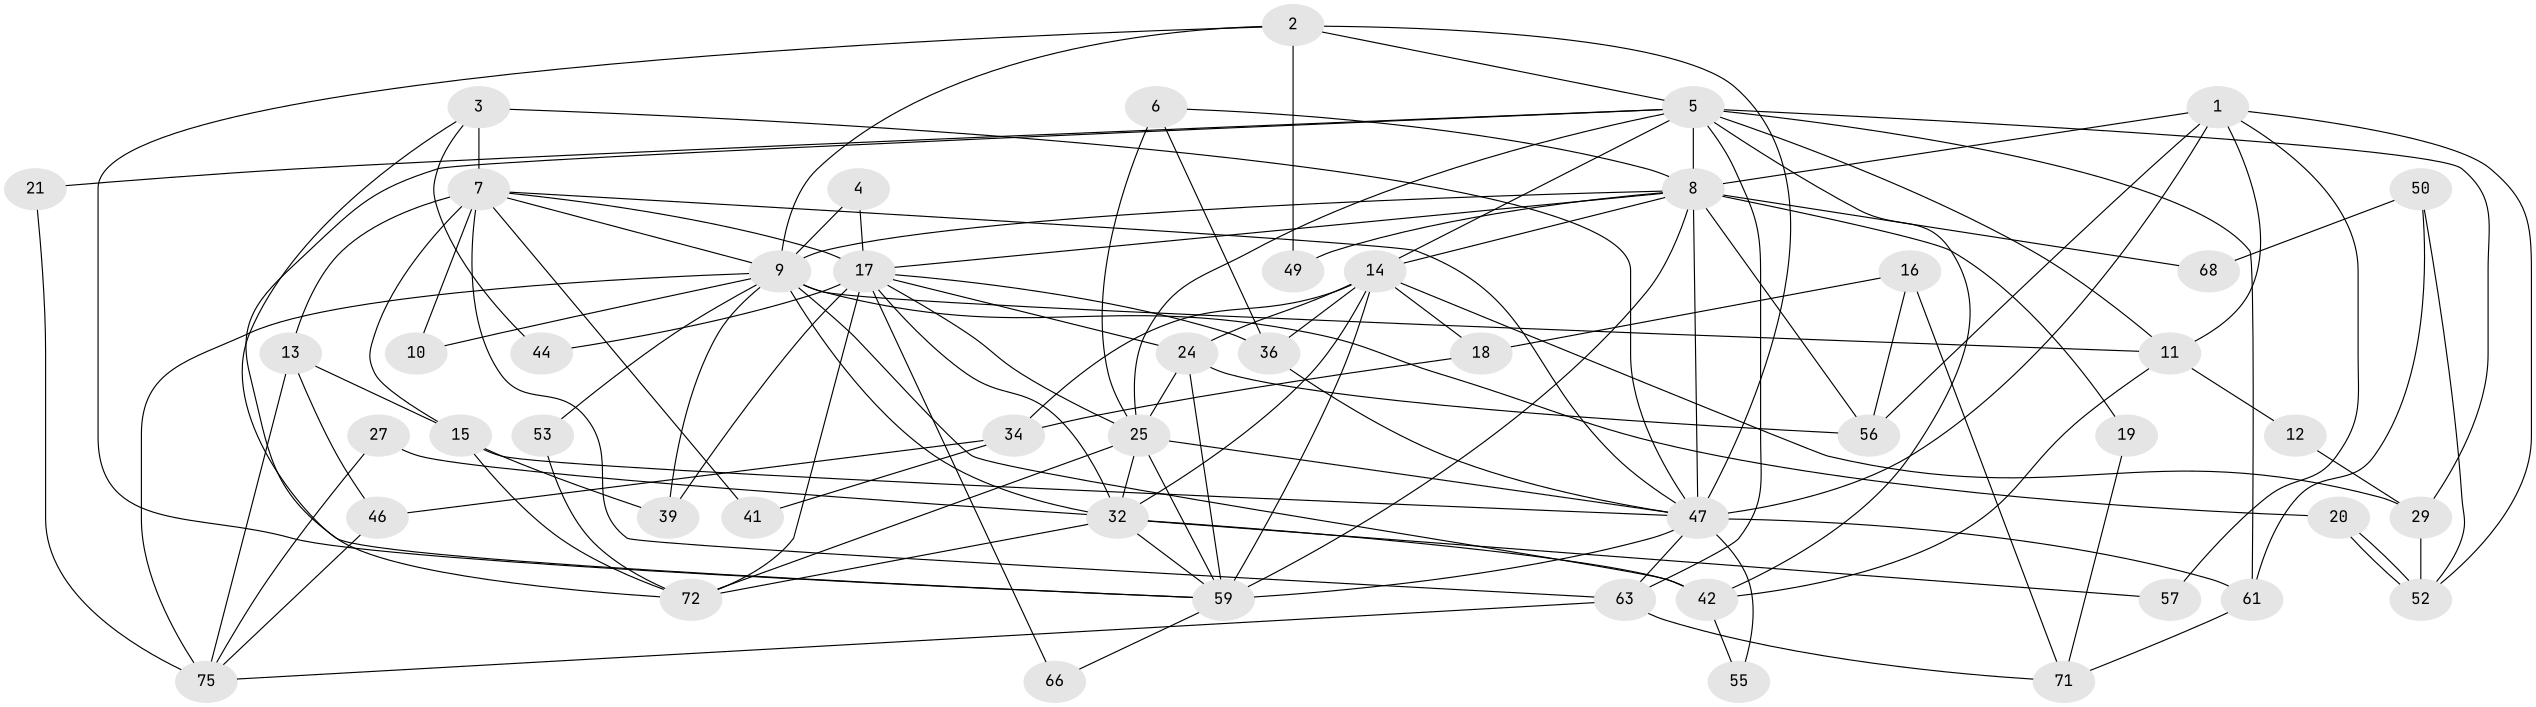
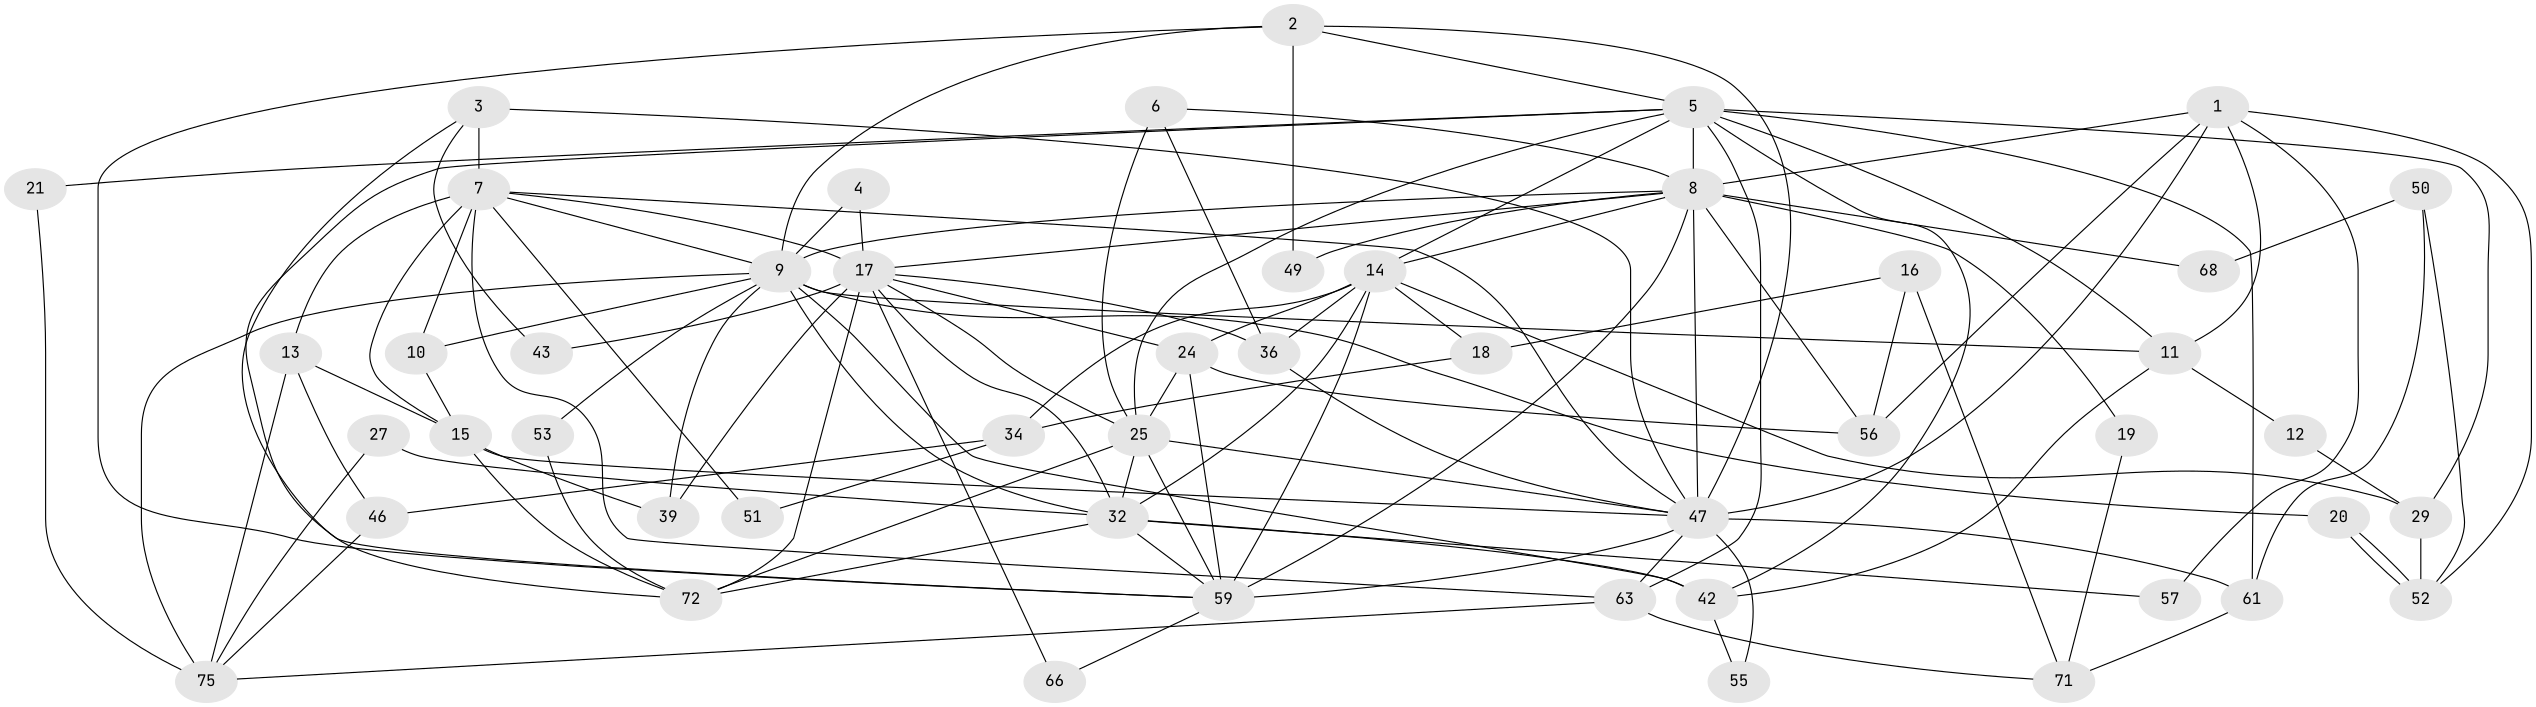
node "44": label "44" -> "43"
edge "10" -- "15": added
node "41": label "41" -> "51"
